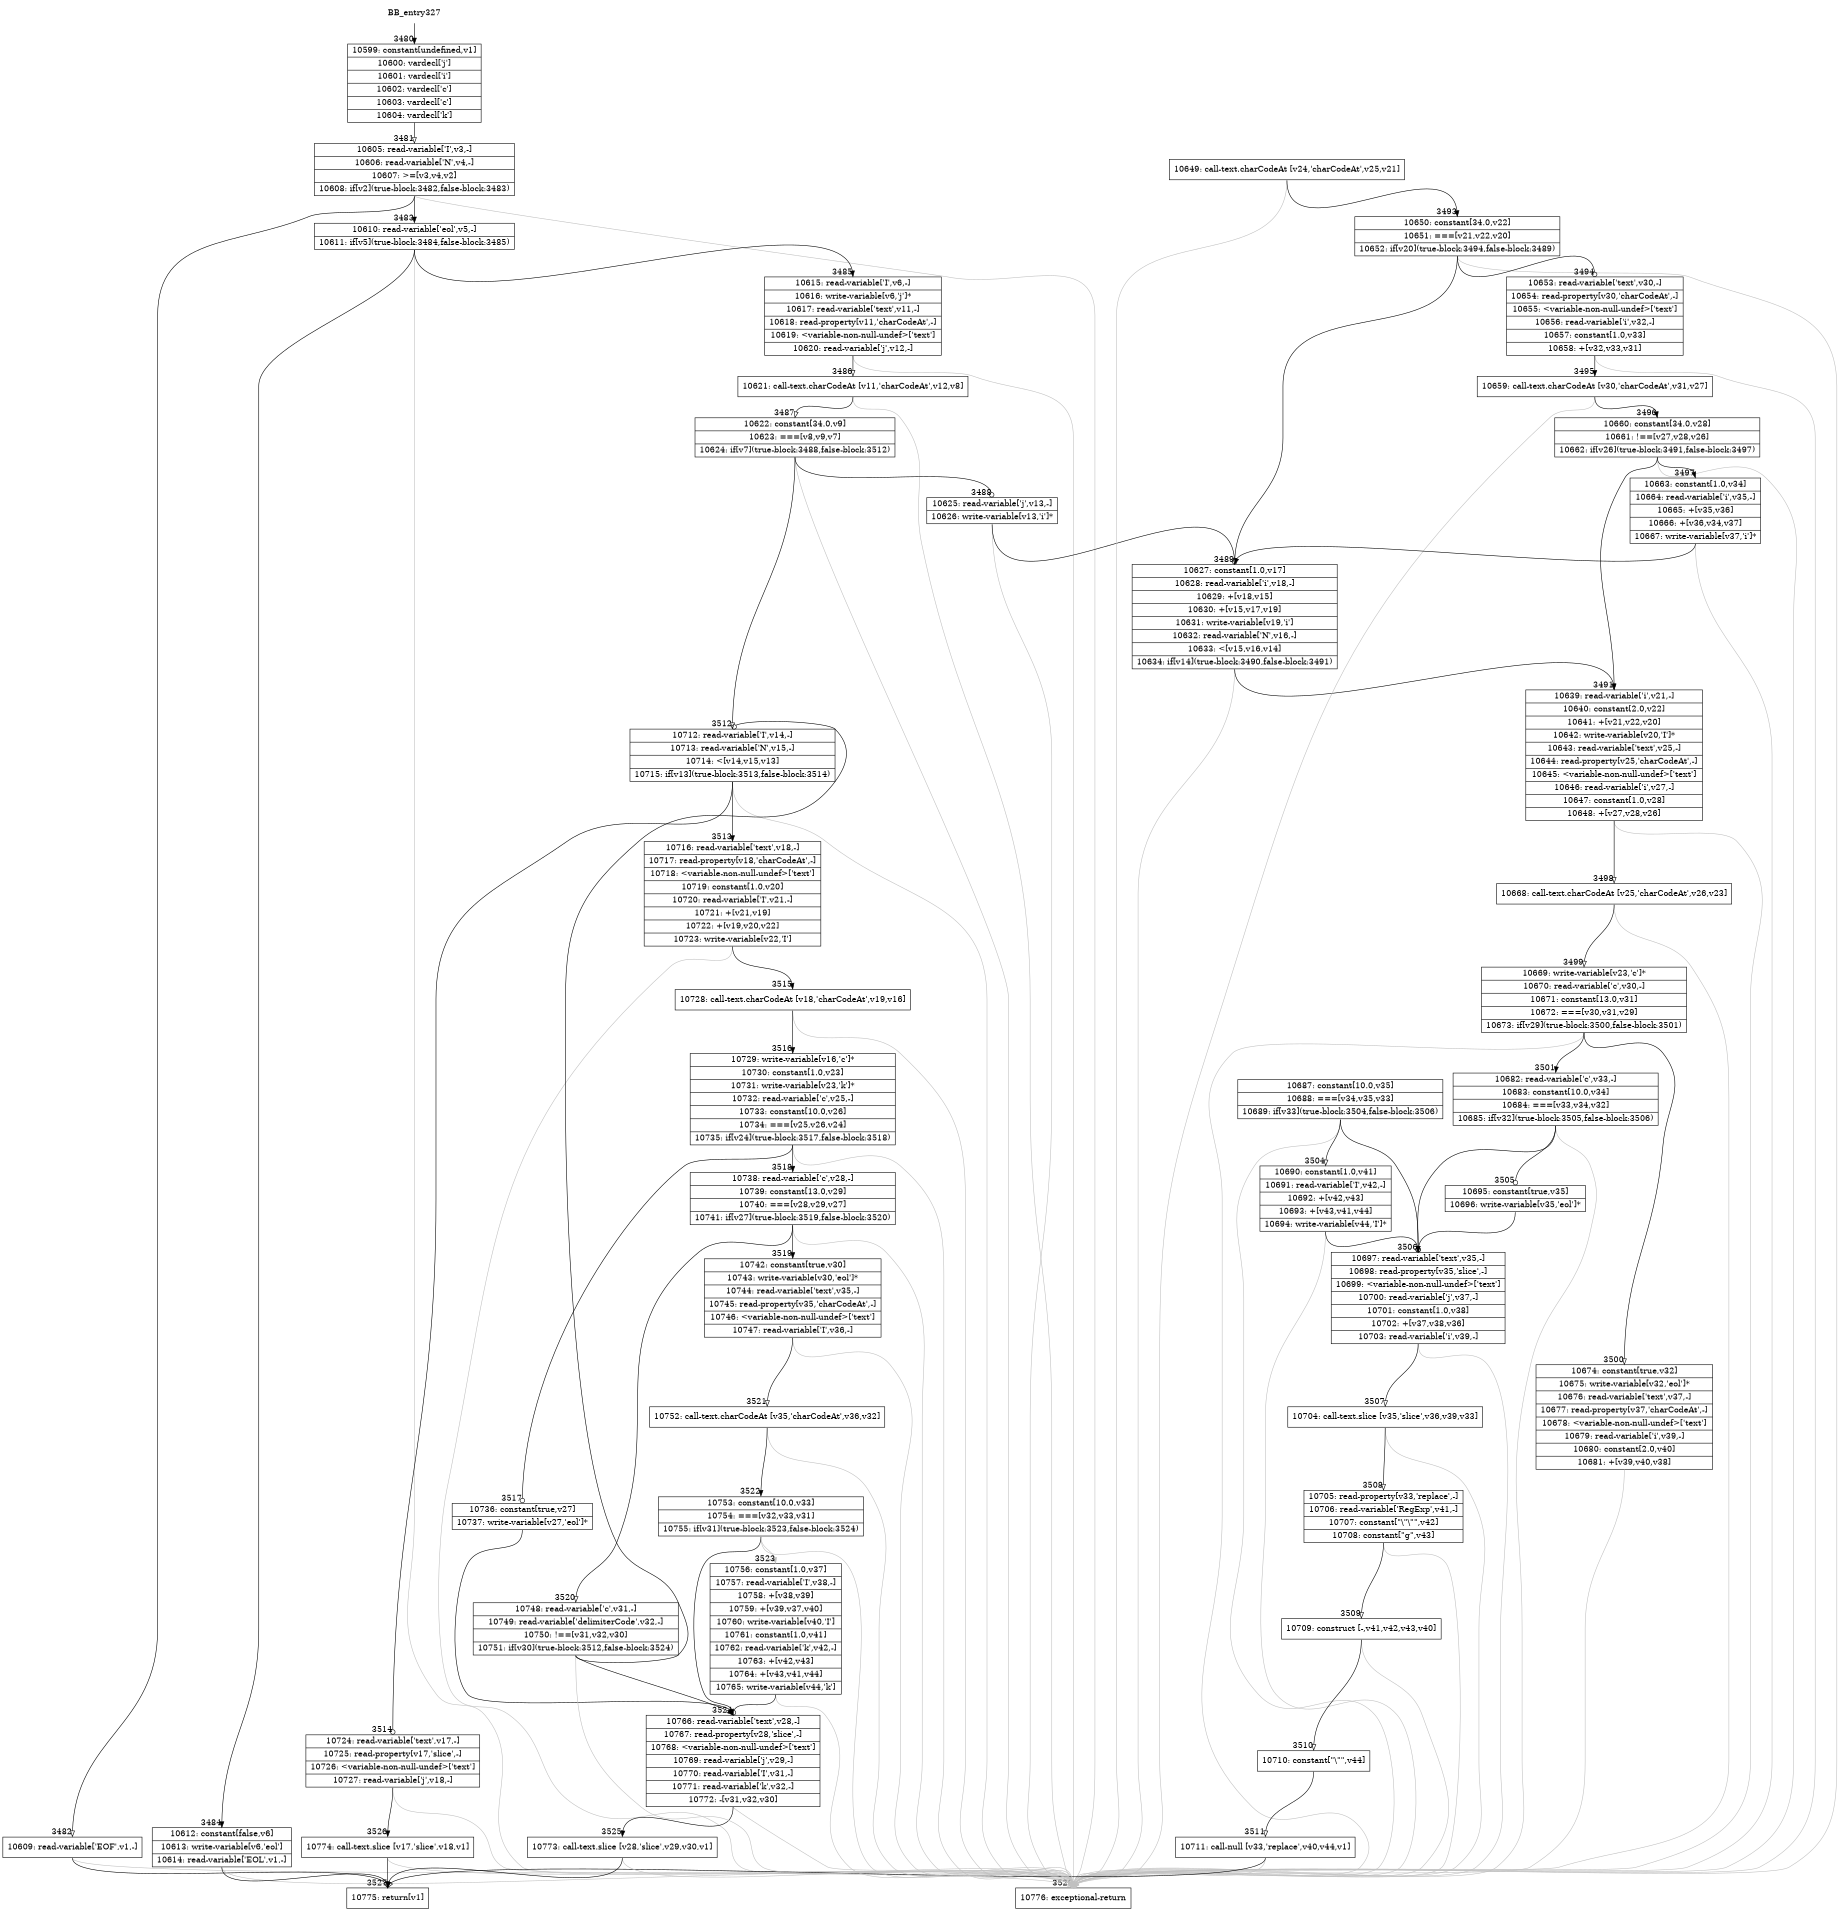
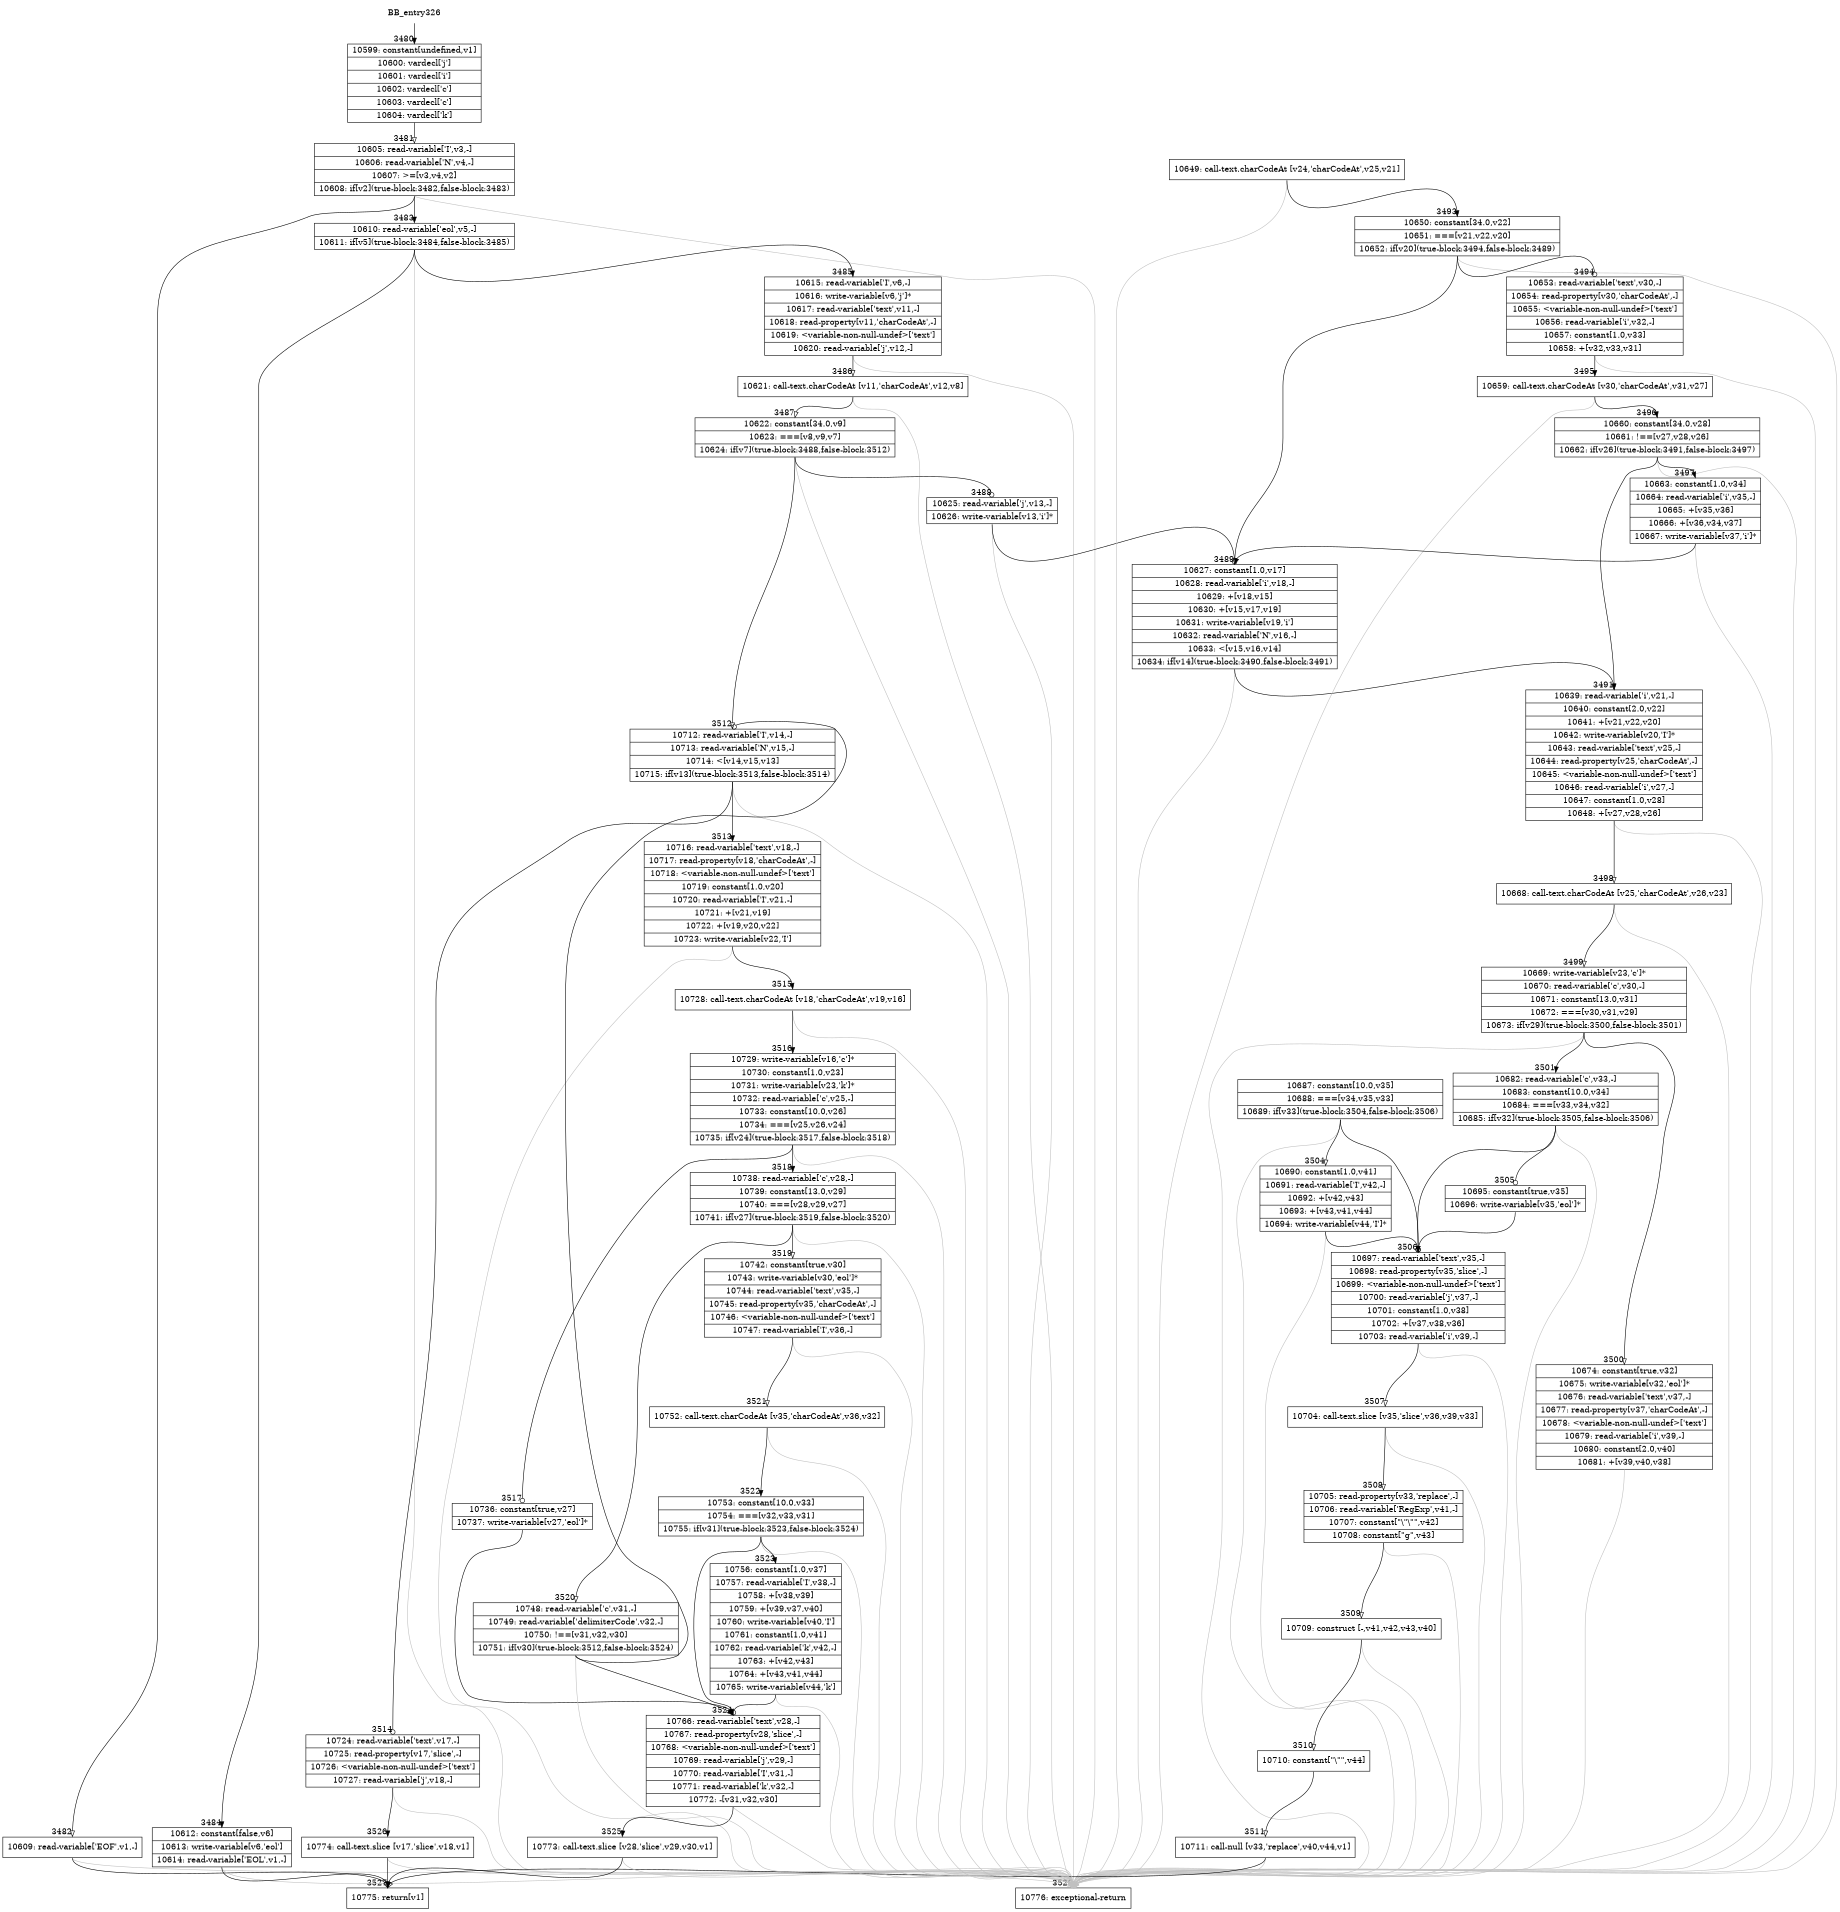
node "BB_entry327": label "BB_entry327" -> "BB_entry326"
edge "10738: read-variable['c',v28,-]" -> "10742: constant[true,v30]": arrowhead normal -> onormal
edge "10753: constant[10.0,v33]" -> "10756: constant[1.0,v37]": color gray -> black
